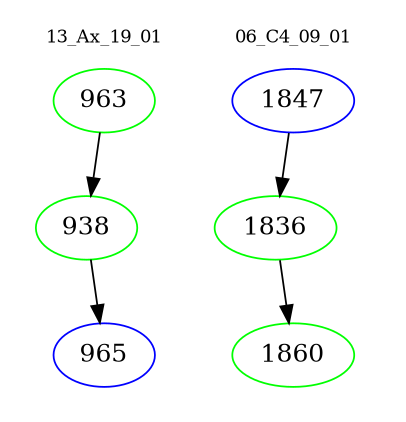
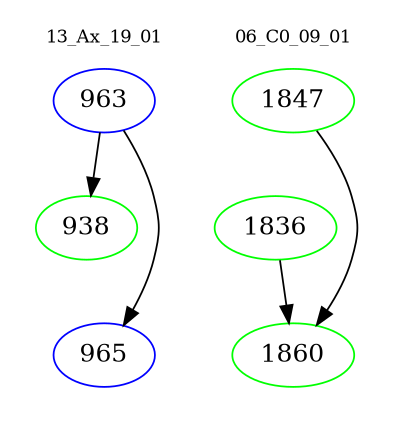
cluster "06_C4_09_01": label "06_C4_09_01" -> "06_C0_09_01"
node "963": color green -> blue
node "1847": color blue -> green
edge "1847" -> "1836": now "1847" -> "1860"
edge "938" -> "965": now "963" -> "965"
